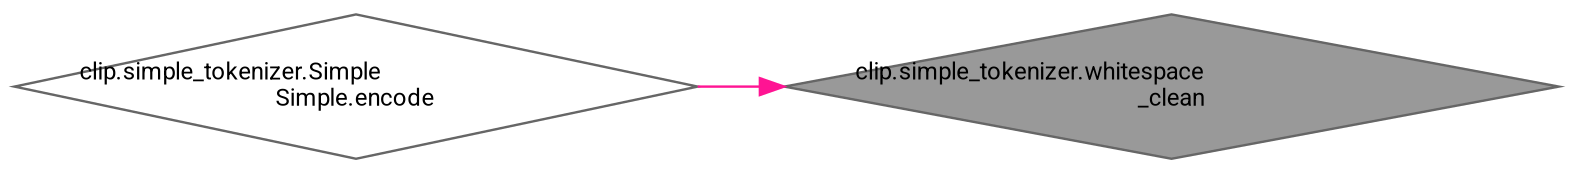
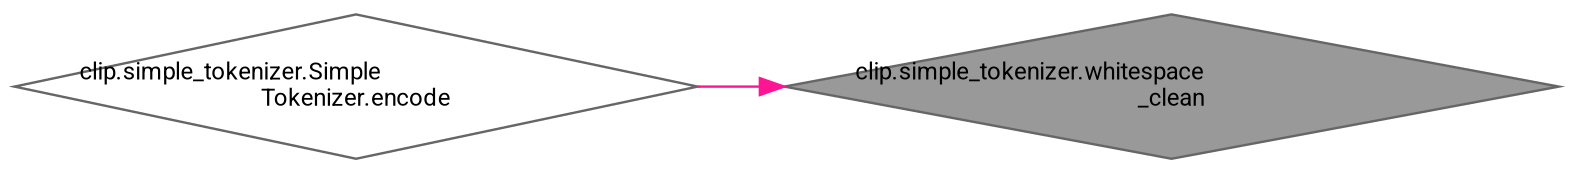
node "clip.simple_tokenizer.Simple Simple.encode": label "clip.simple_tokenizer.Simple Simple.encode" -> "clip.simple_tokenizer.Simple Tokenizer.encode"
